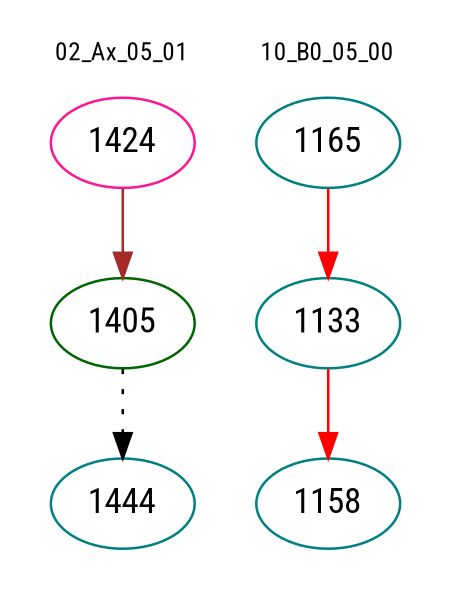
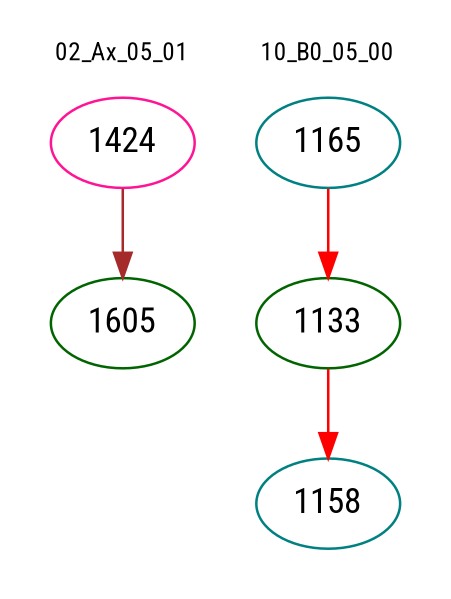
node "1405": label "1405" -> "1605"
node "1133": color teal -> darkgreen
node "1444": removed
